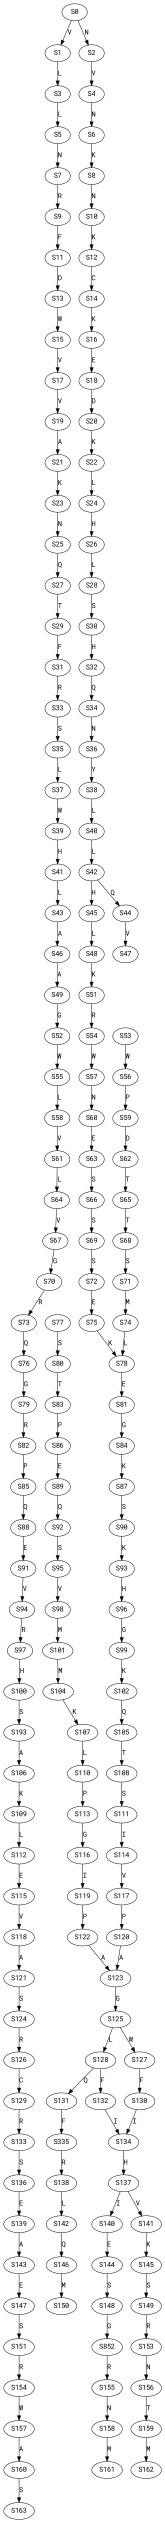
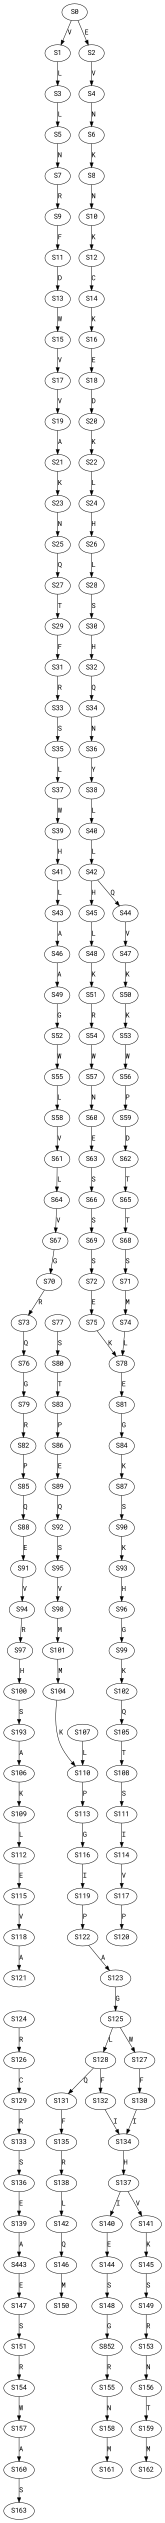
edge "S0" -> "S2": label "N" -> "E"
node "S50": added
edge "S104" -> "S107": now "S104" -> "S110"
edge "S120" -> "S123": removed, label "A"
edge "S121" -> "S124": removed, label "S"
node "S335": label "S335" -> "S135"
node "S143": label "S143" -> "S443"
